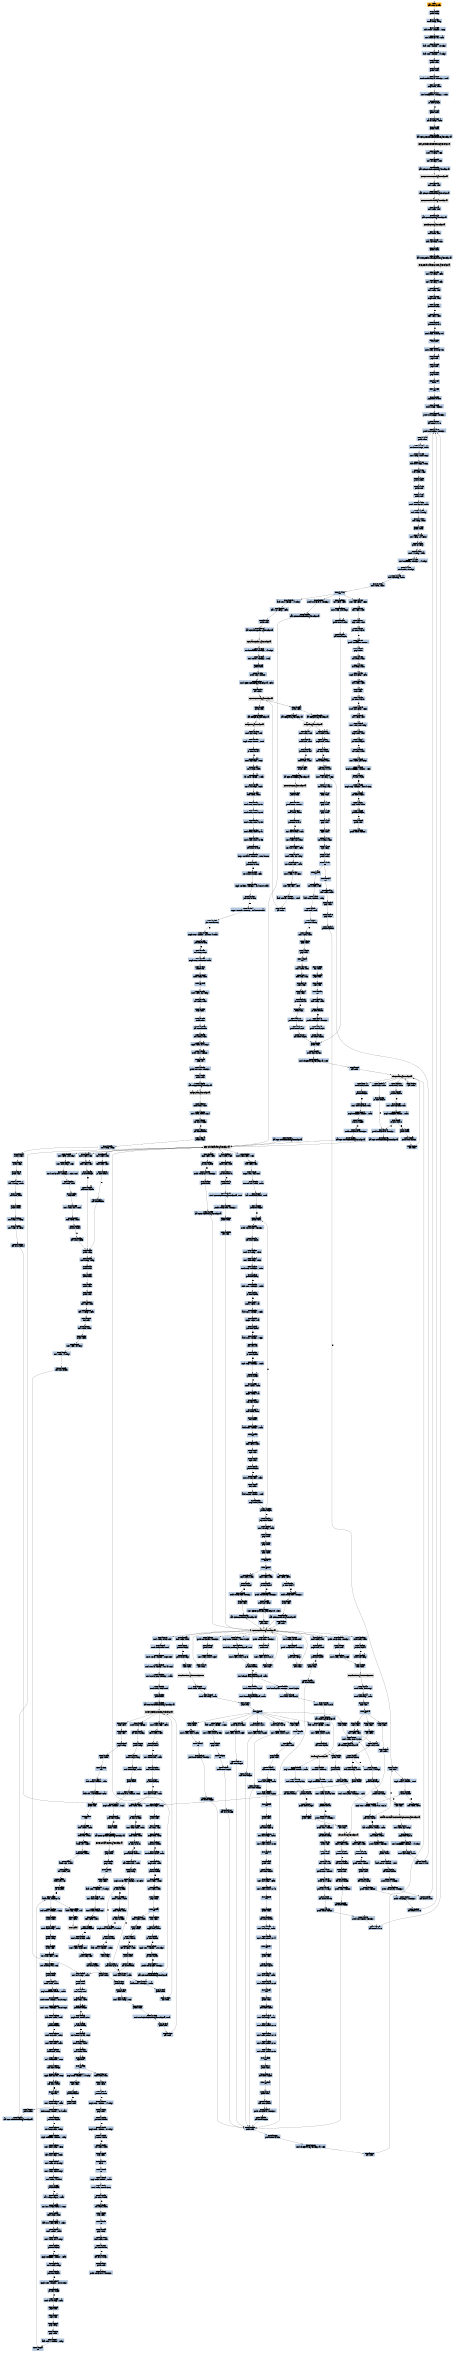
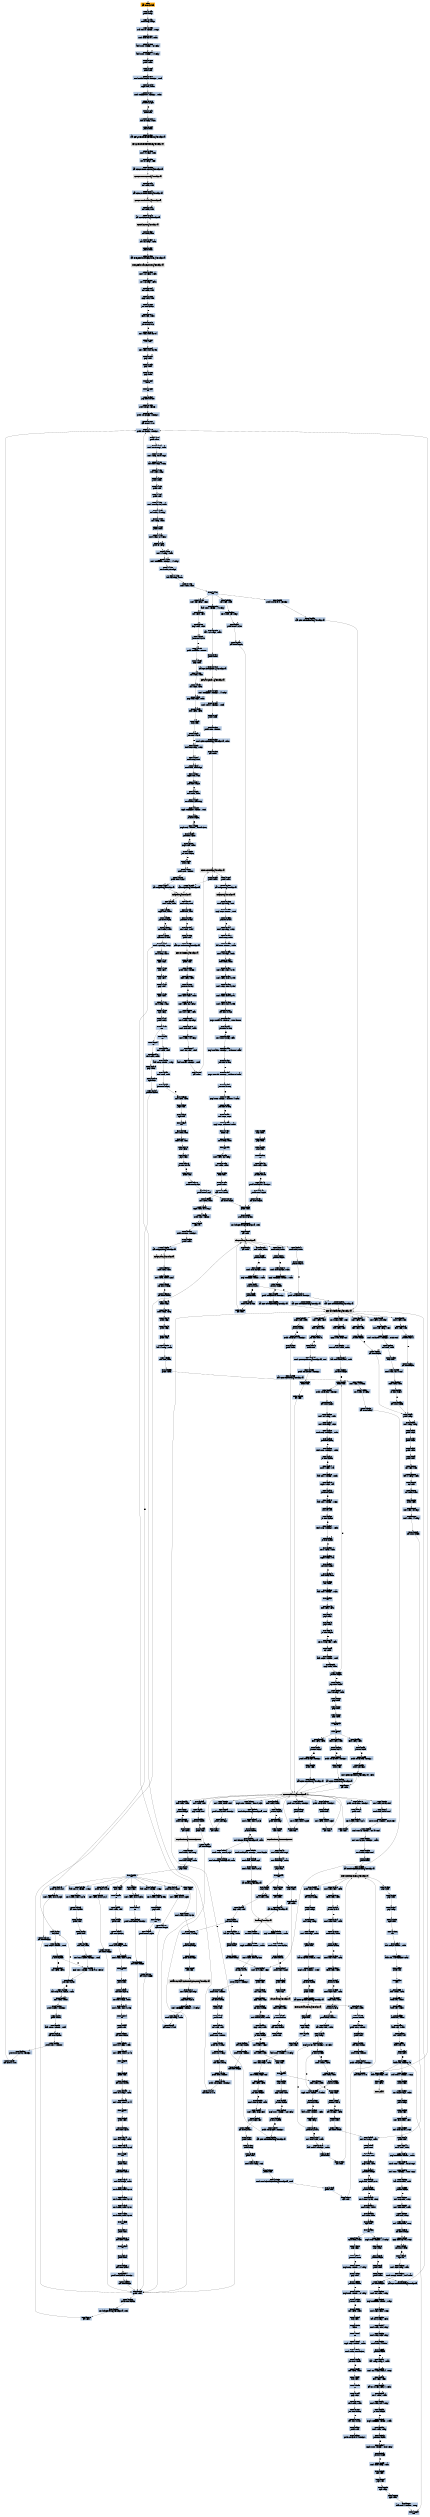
node "0x0041a28e pushl 0x004723c4": added
edge "0x0040d061 movl %eax, 0x00472c39" -> "0x0040cd3e call %eax": now "0x0040d061 movl %eax, 0x00472c39" -> "0x0040d066 call %esi"
